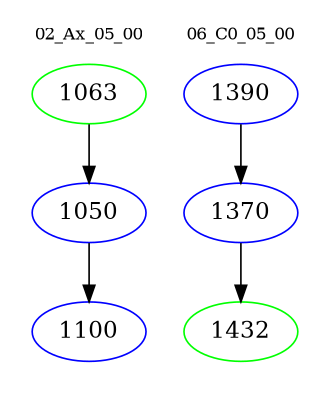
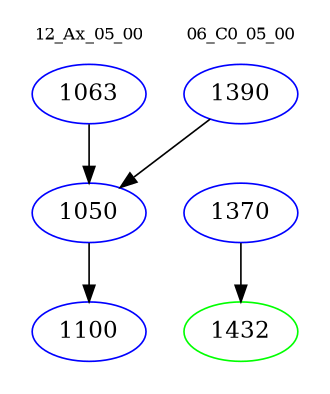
cluster "02_Ax_05_00": label "02_Ax_05_00" -> "12_Ax_05_00"
node "1063": color green -> blue
edge "1390" -> "1370": now "1390" -> "1050"
